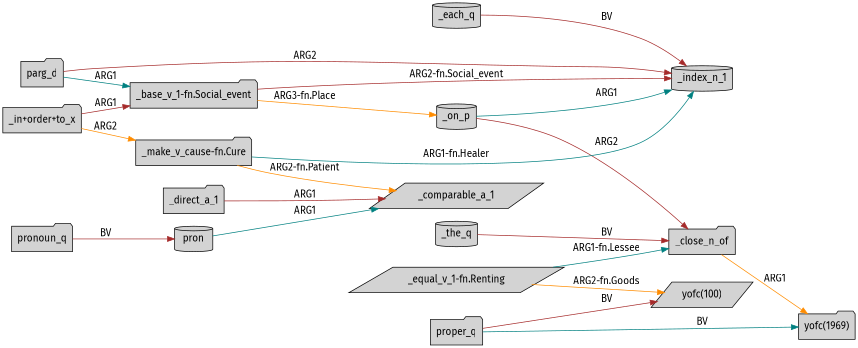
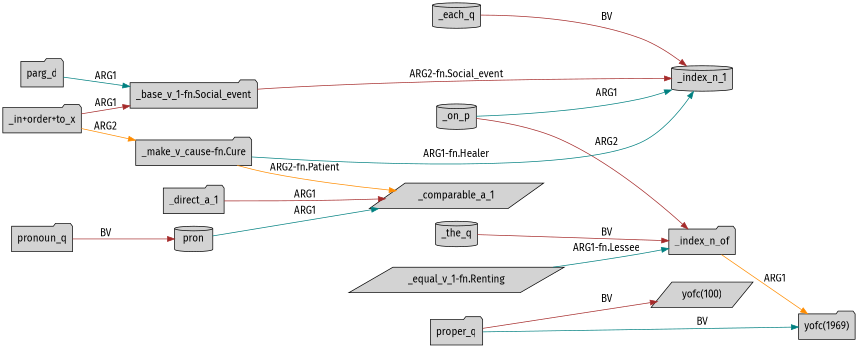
edge "parg_d" -> "_index_n_1": removed, label "ARG2"
edge "_base_v_1-fn.Social_event" -> "_on_p": removed, label "ARG3-fn.Place"
node "_close_n_of": label "_close_n_of" -> "_index_n_of"
edge "_equal_v_1-fn.Renting" -> "yofc(100)": removed, label "ARG2-fn.Goods"
